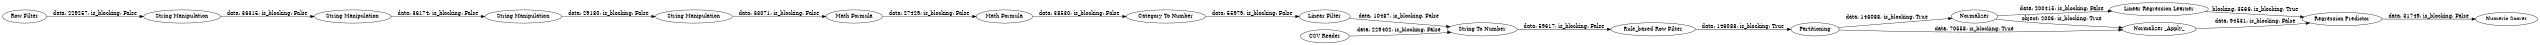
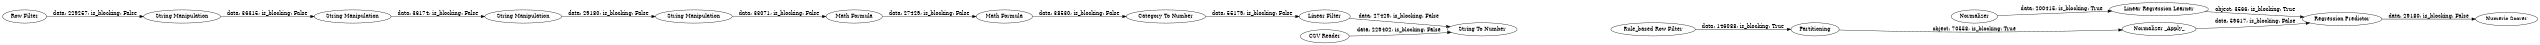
edge "Normalizer" -> "Linear Regression Learner": label "data: 200415; is_blocking: False" -> "data: 200415; is_blocking: True"
edge "Linear Regression Learner" -> "Regression Predictor": label "blocking: 3566; is_blocking: True" -> "object: 3566; is_blocking: True"
edge "Category To Number" -> "Linear Filter": label "data: 55979; is_blocking: False" -> "data: 55179; is_blocking: False"
edge "Linear Filter" -> "String To Number": label "data: 10487; is_blocking: False" -> "data: 27429; is_blocking: False"
edge "Regression Predictor" -> "Numeric Scorer": label "data: 31749; is_blocking: False" -> "data: 29180; is_blocking: False"
edge "Normalizer _Apply_" -> "Regression Predictor": label "data: 94531; is_blocking: False" -> "data: 59617; is_blocking: False"
edge "Partitioning" -> "Normalizer": removed, label "data: 146088; is_blocking: True"
edge "Normalizer" -> "Normalizer _Apply_": removed, label "object: 2006; is_blocking: True"
edge "String To Number" -> "Rule_based Row Filter": removed, label "data: 59617; is_blocking: False"
edge "Partitioning" -> "Normalizer _Apply_": label "data: 70558; is_blocking: True" -> "object: 70558; is_blocking: True"
